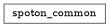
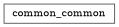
node "spoton_common": label "spoton_common" -> "common_common"
